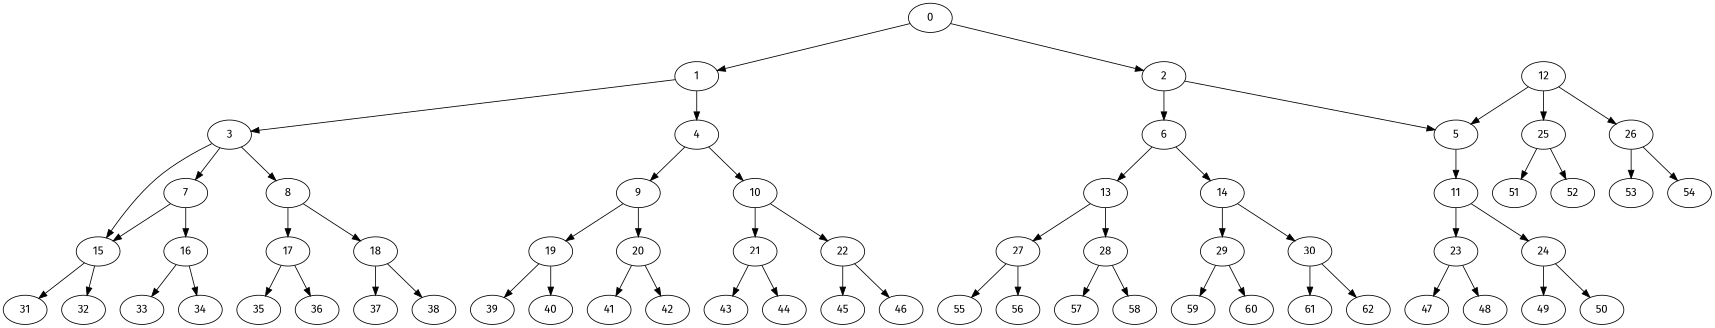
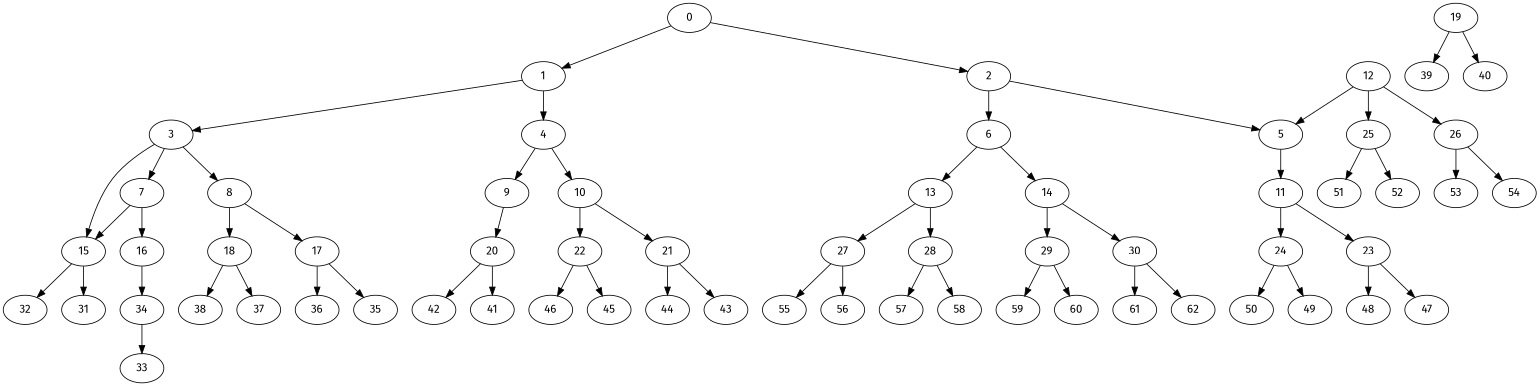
edge "9" -> "19": removed
edge "16" -> "33": now "34" -> "33"
